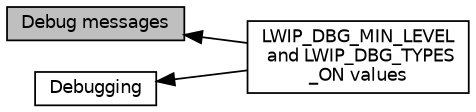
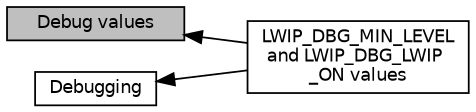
node "Debug messages": label "Debug messages" -> "Debug values"
node "LWIP_DBG_MIN_LEVEL and LWIP_DBG_TYPES _ON values": label "LWIP_DBG_MIN_LEVEL and LWIP_DBG_TYPES _ON values" -> "LWIP_DBG_MIN_LEVEL and LWIP_DBG_LWIP _ON values"
